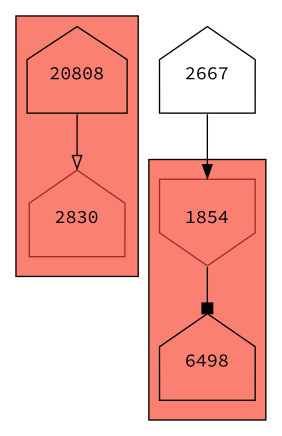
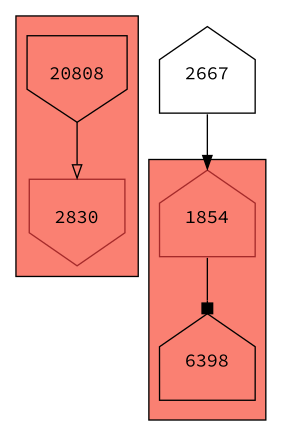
node "20808": shape house -> invhouse
node "2830": shape house -> invhouse
node "1854": shape invhouse -> house
node "6498": label "6498" -> "6398"
